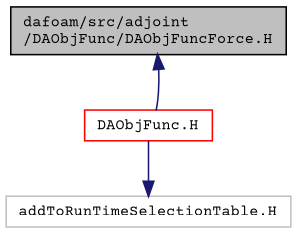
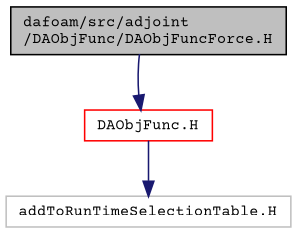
edge "DAObjFunc.H" -> "dafoam/src/adjoint /DAObjFunc/DAObjFuncForce.H": reversed
